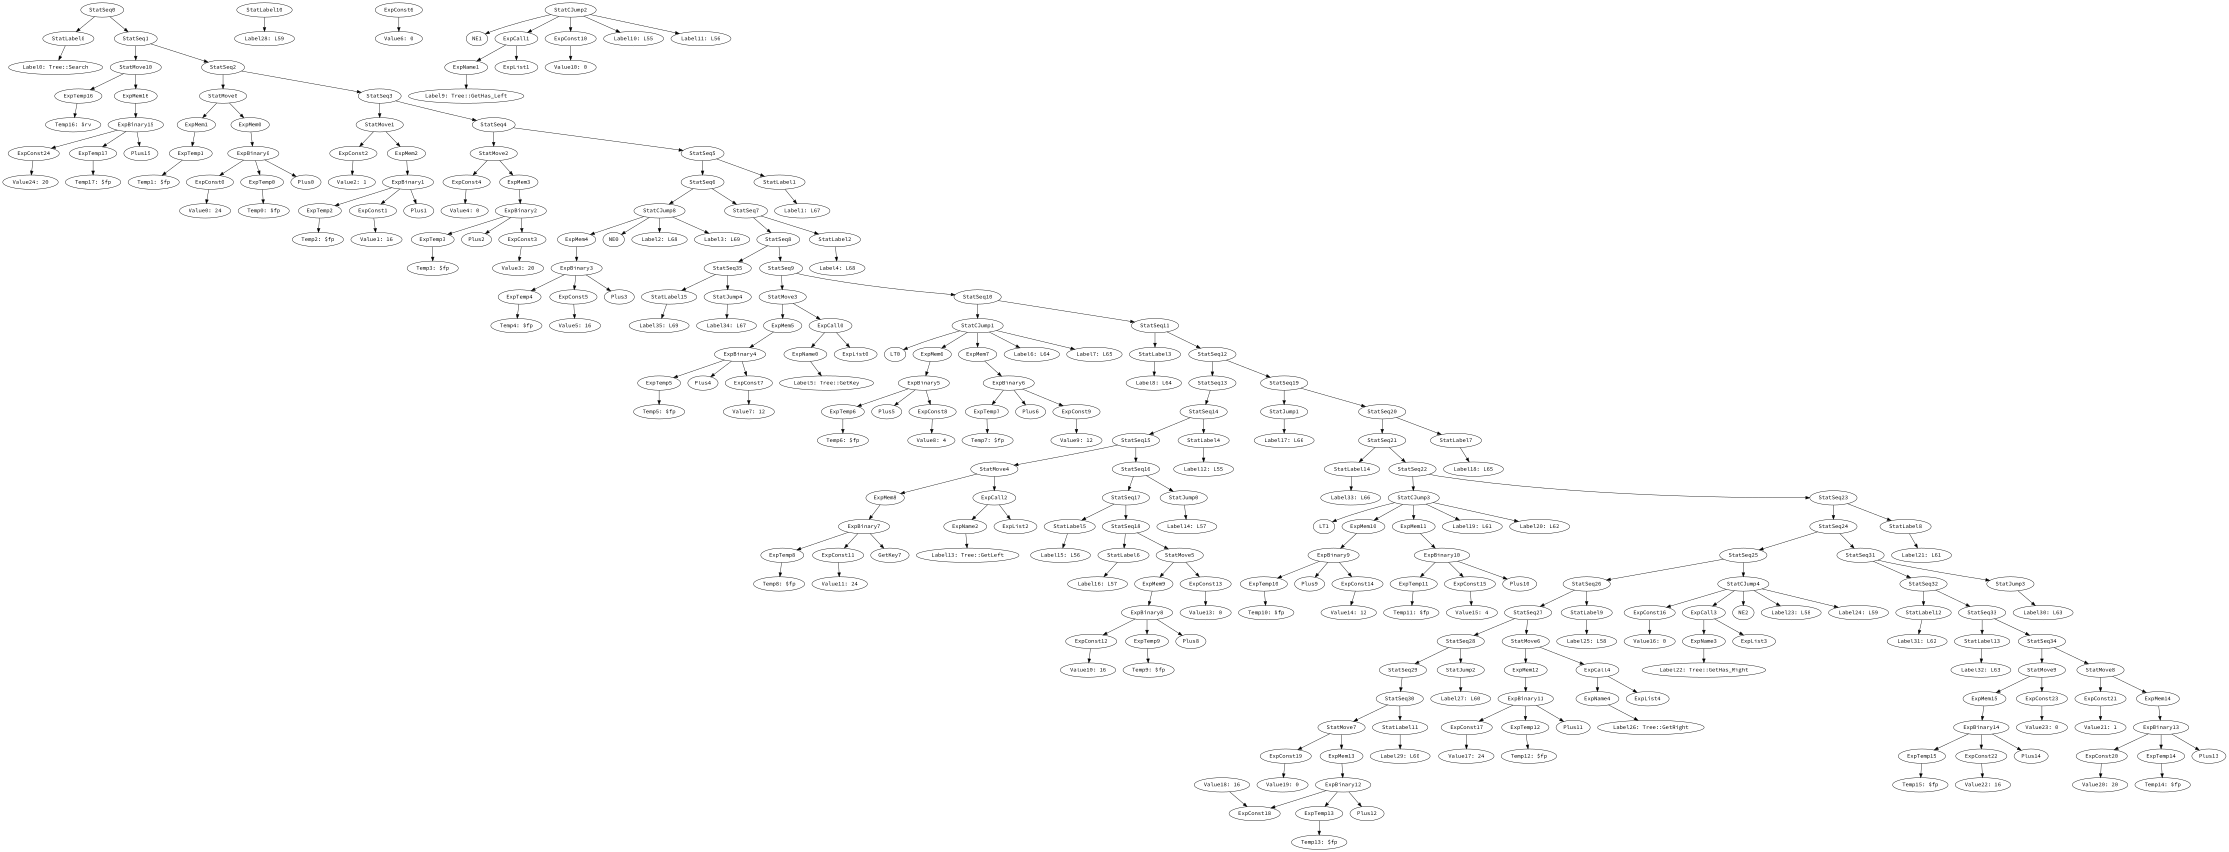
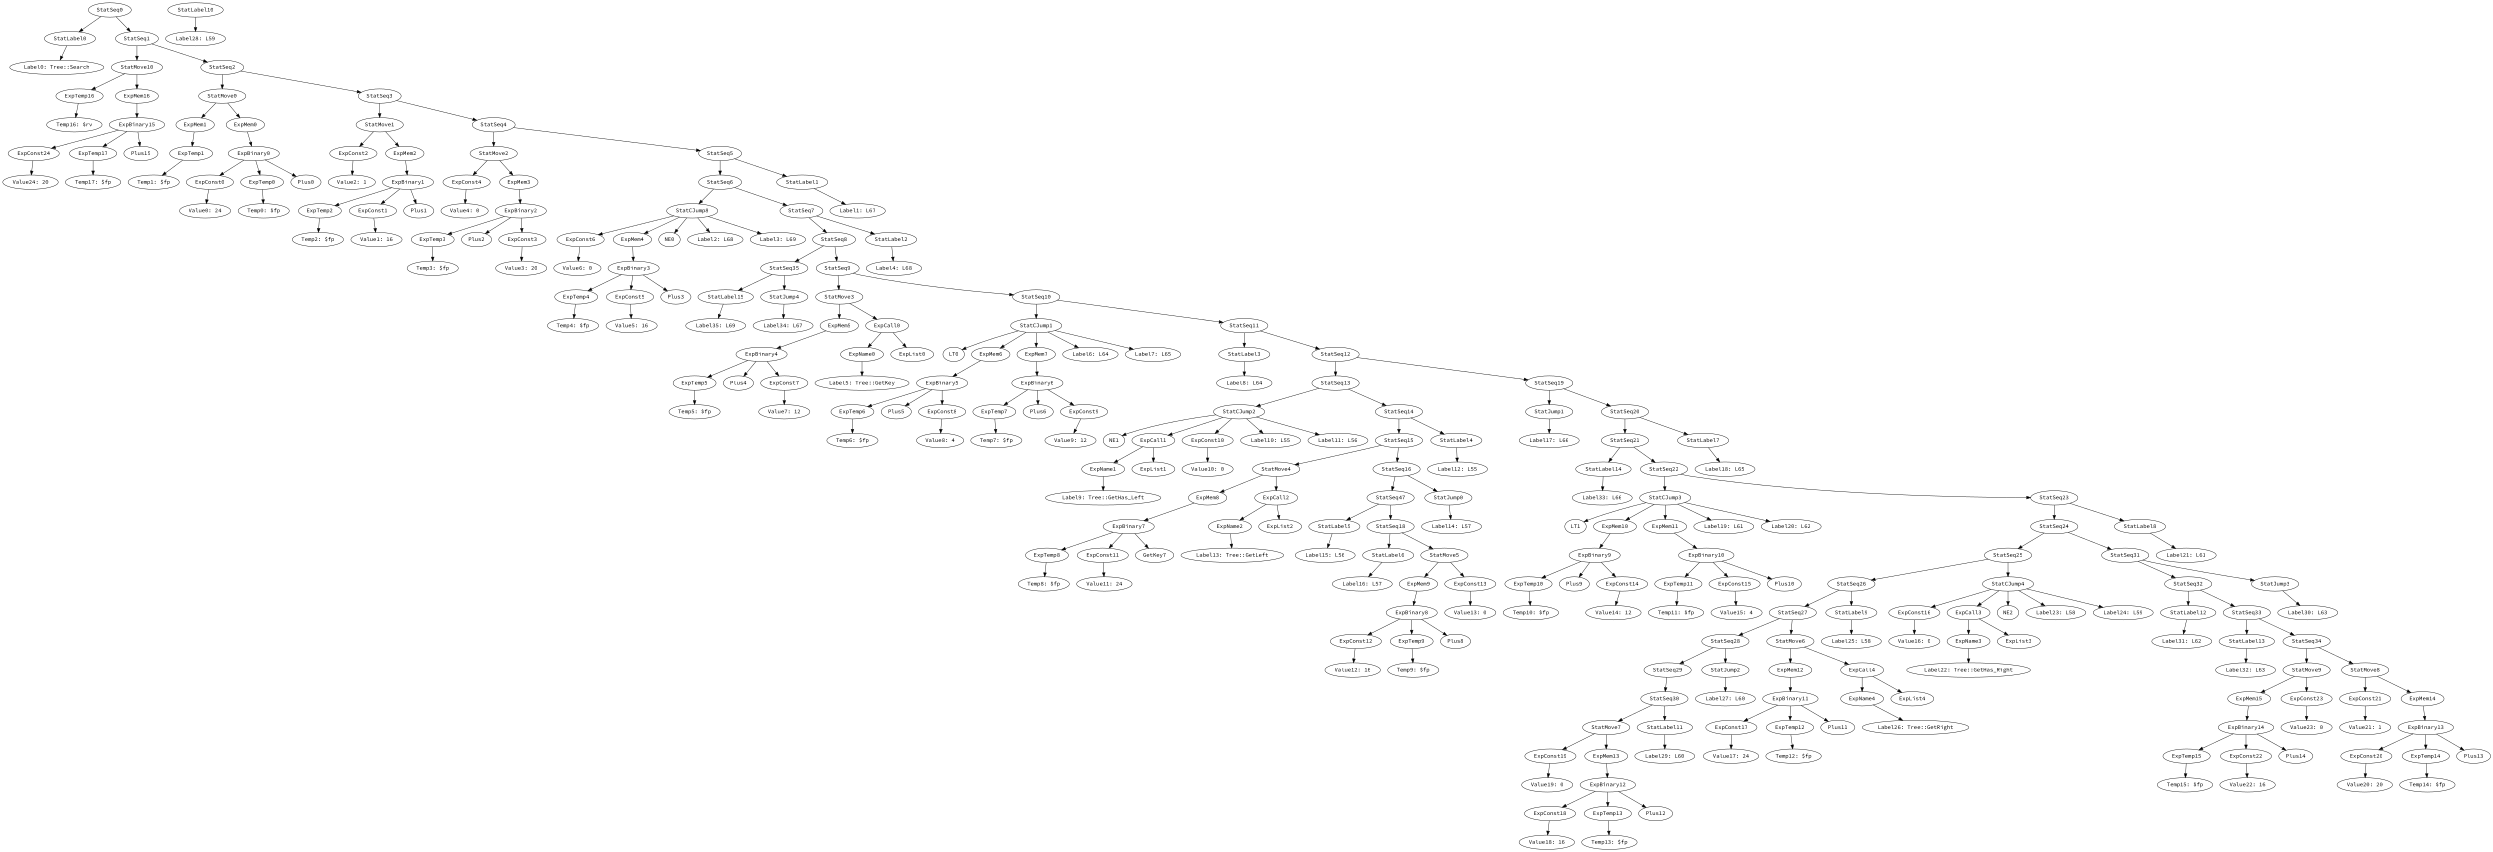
edge "StatCJump8" -> "ExpConst6": added
edge "StatSeq13" -> "StatCJump2": added
node "StatSeq17": label "StatSeq17" -> "StatSeq47"
node "Value10: 16": label "Value10: 16" -> "Value12: 16"
edge "Value18: 16" -> "ExpConst18": reversed
